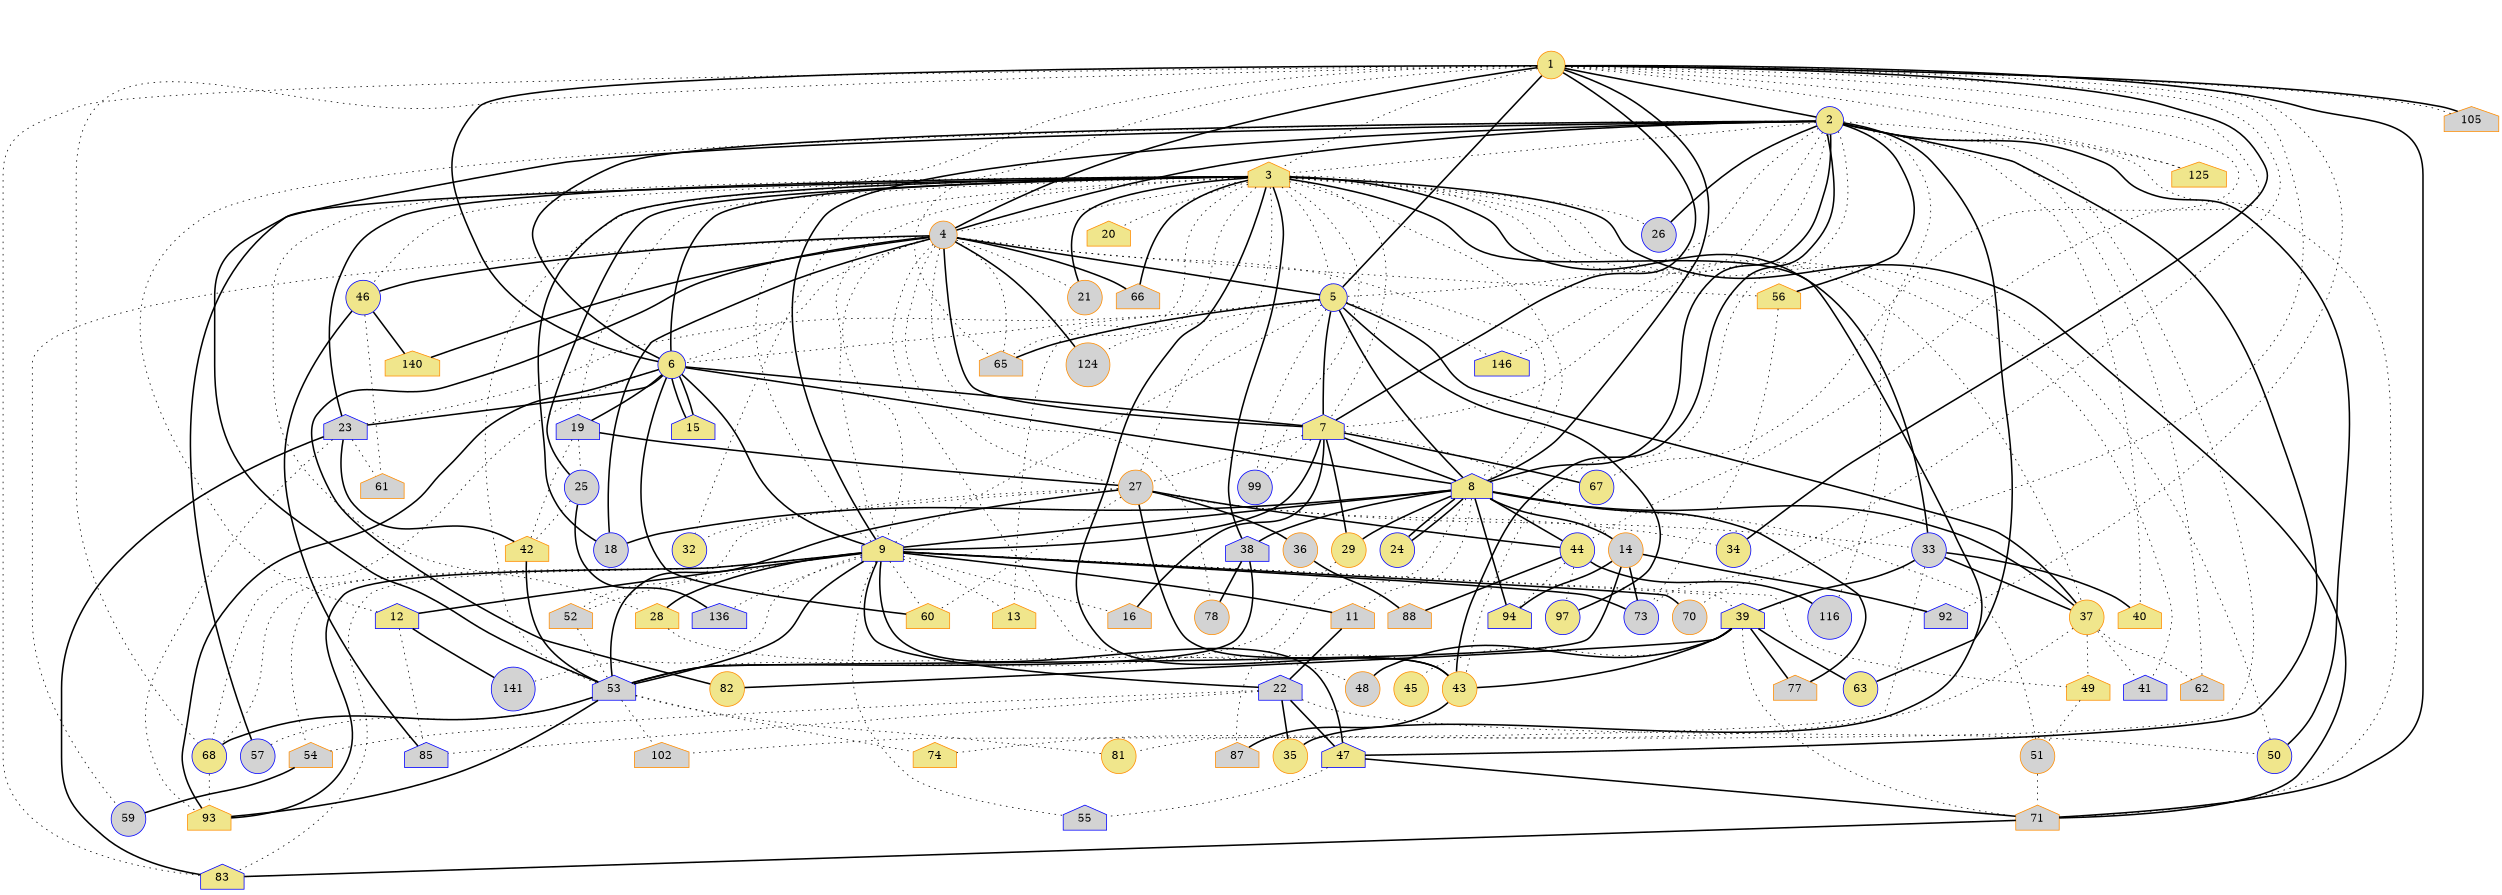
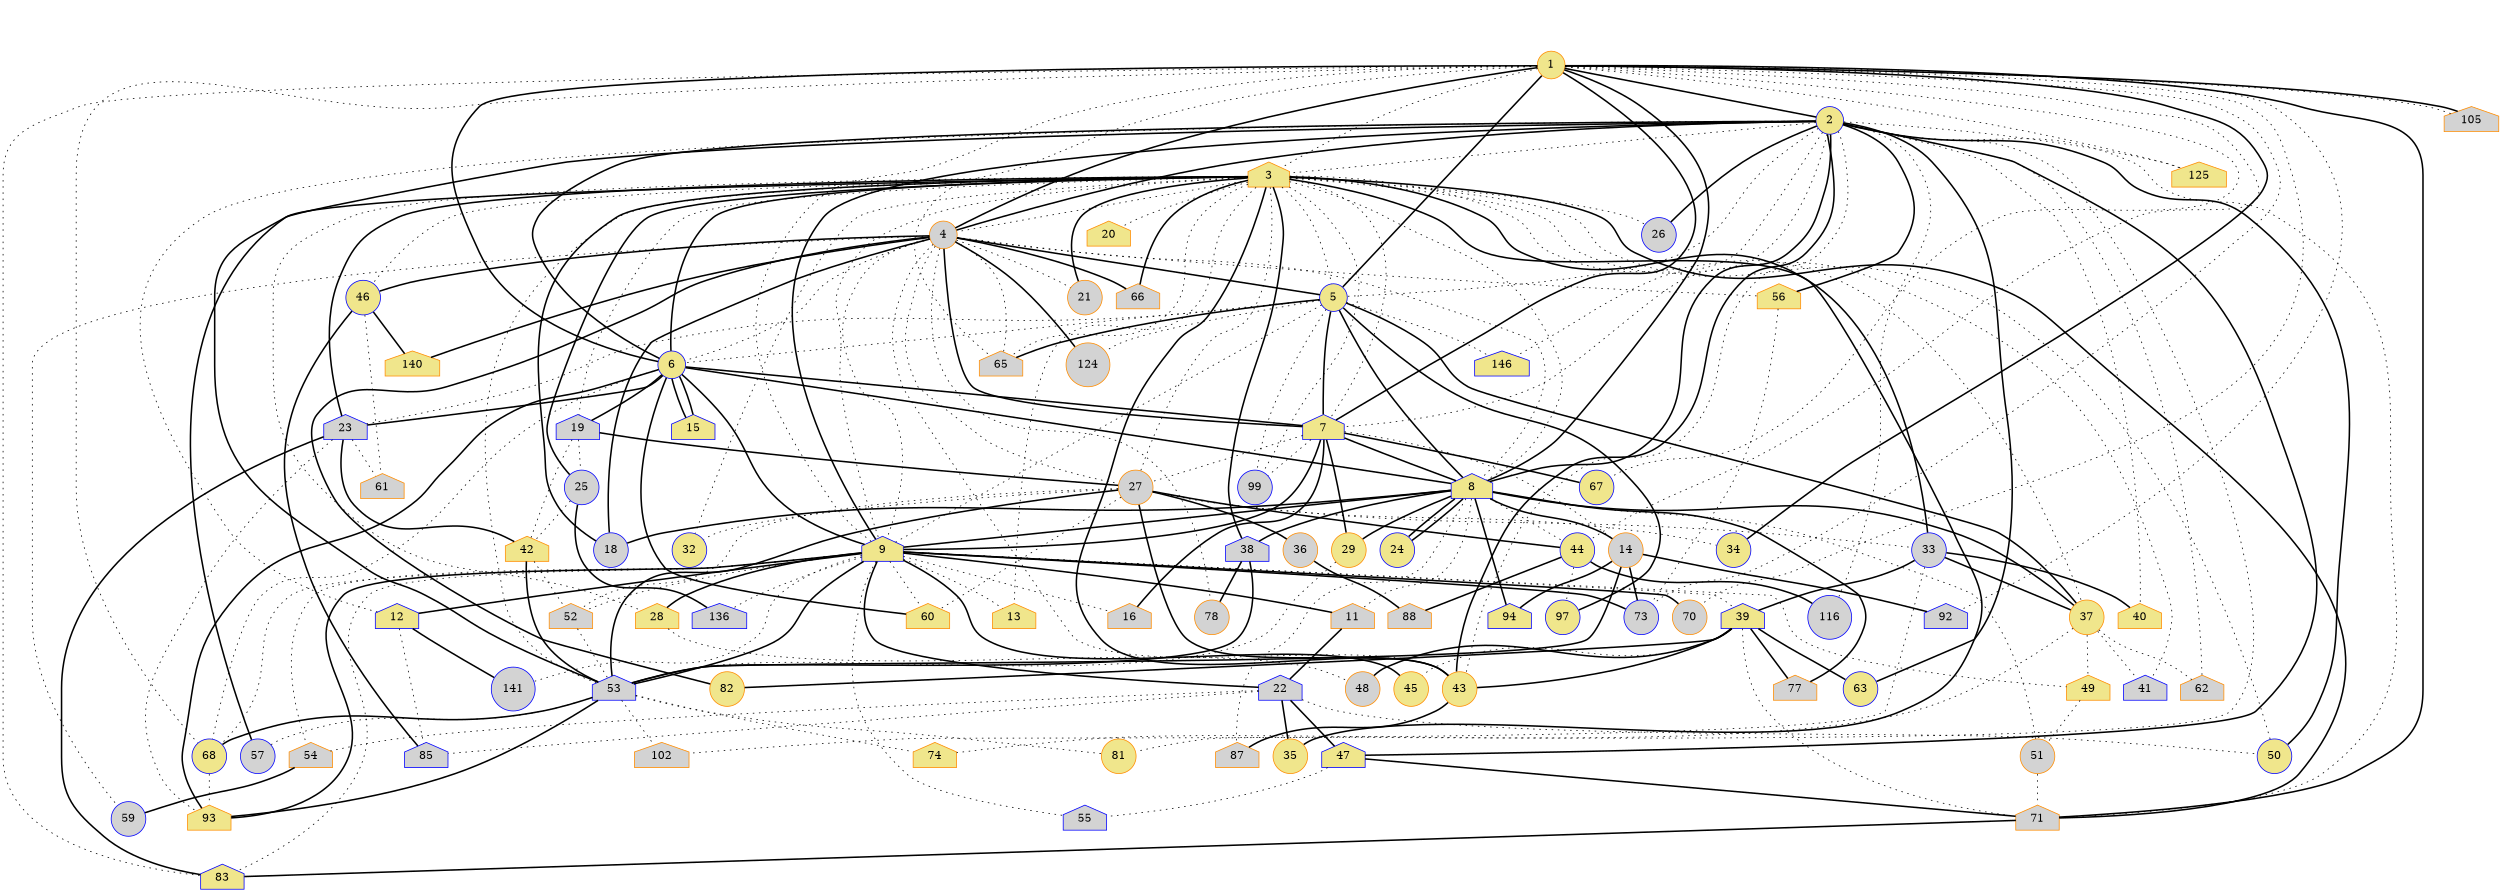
edge "8" -- "44": style bold -> dotted
edge "44" -- "94": removed
edge "42" -- "52": added
edge "9" -- "47": now "9" -- "45"
